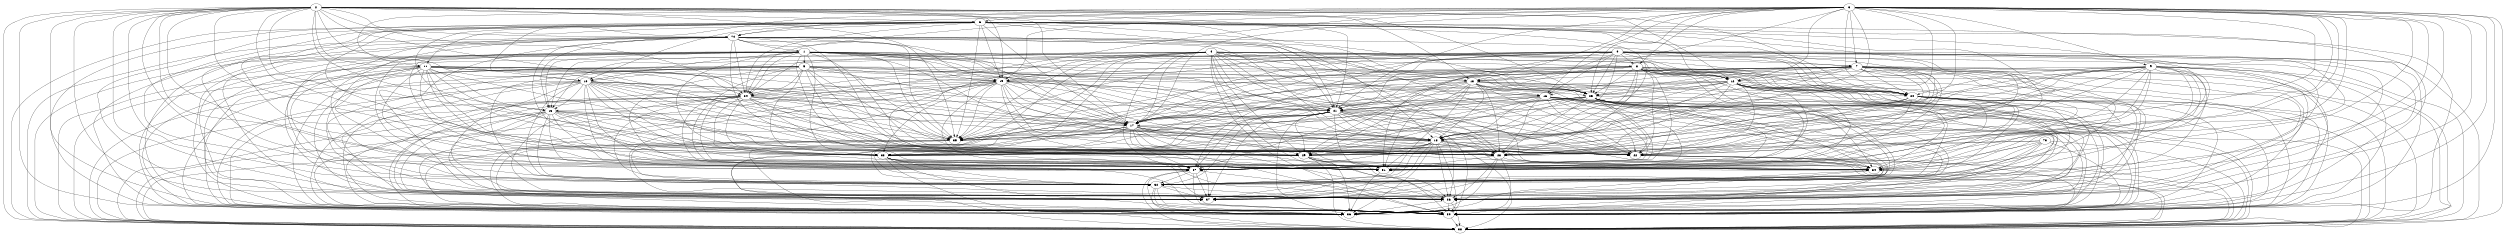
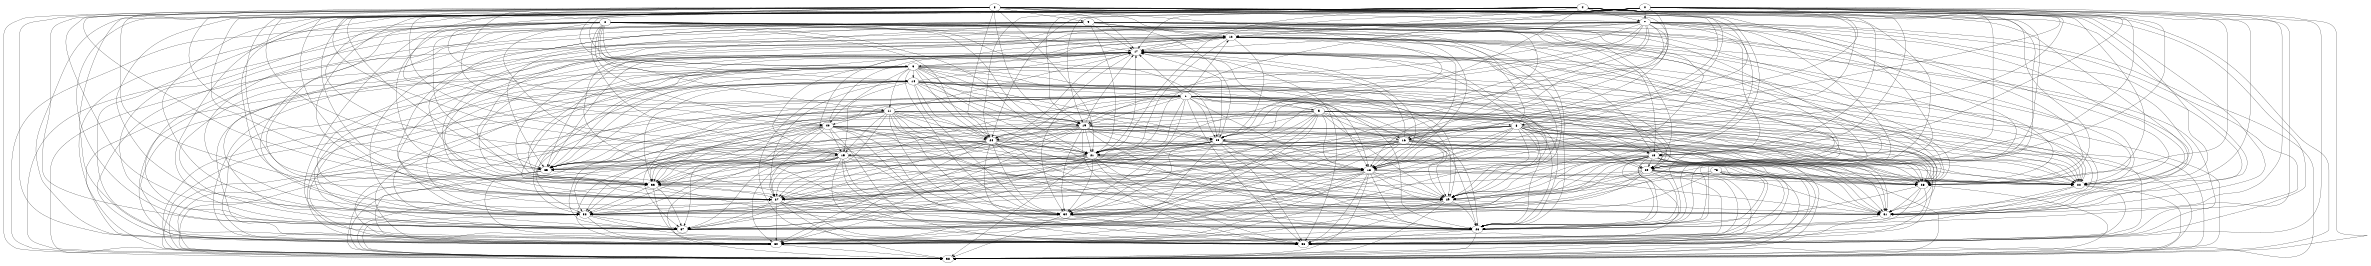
edge "0" -> "32": added
node "74": label "74" -> "14"
edge "6" -> "17": reversed
node "10": label "10" -> "40"
edge "13" -> "25": now "13" -> "34"
edge "11" -> "37": added
edge "15" -> "18": added
edge "5" -> "34": added
edge "33" -> "36": now "33" -> "29"
edge "34" -> "30": added
